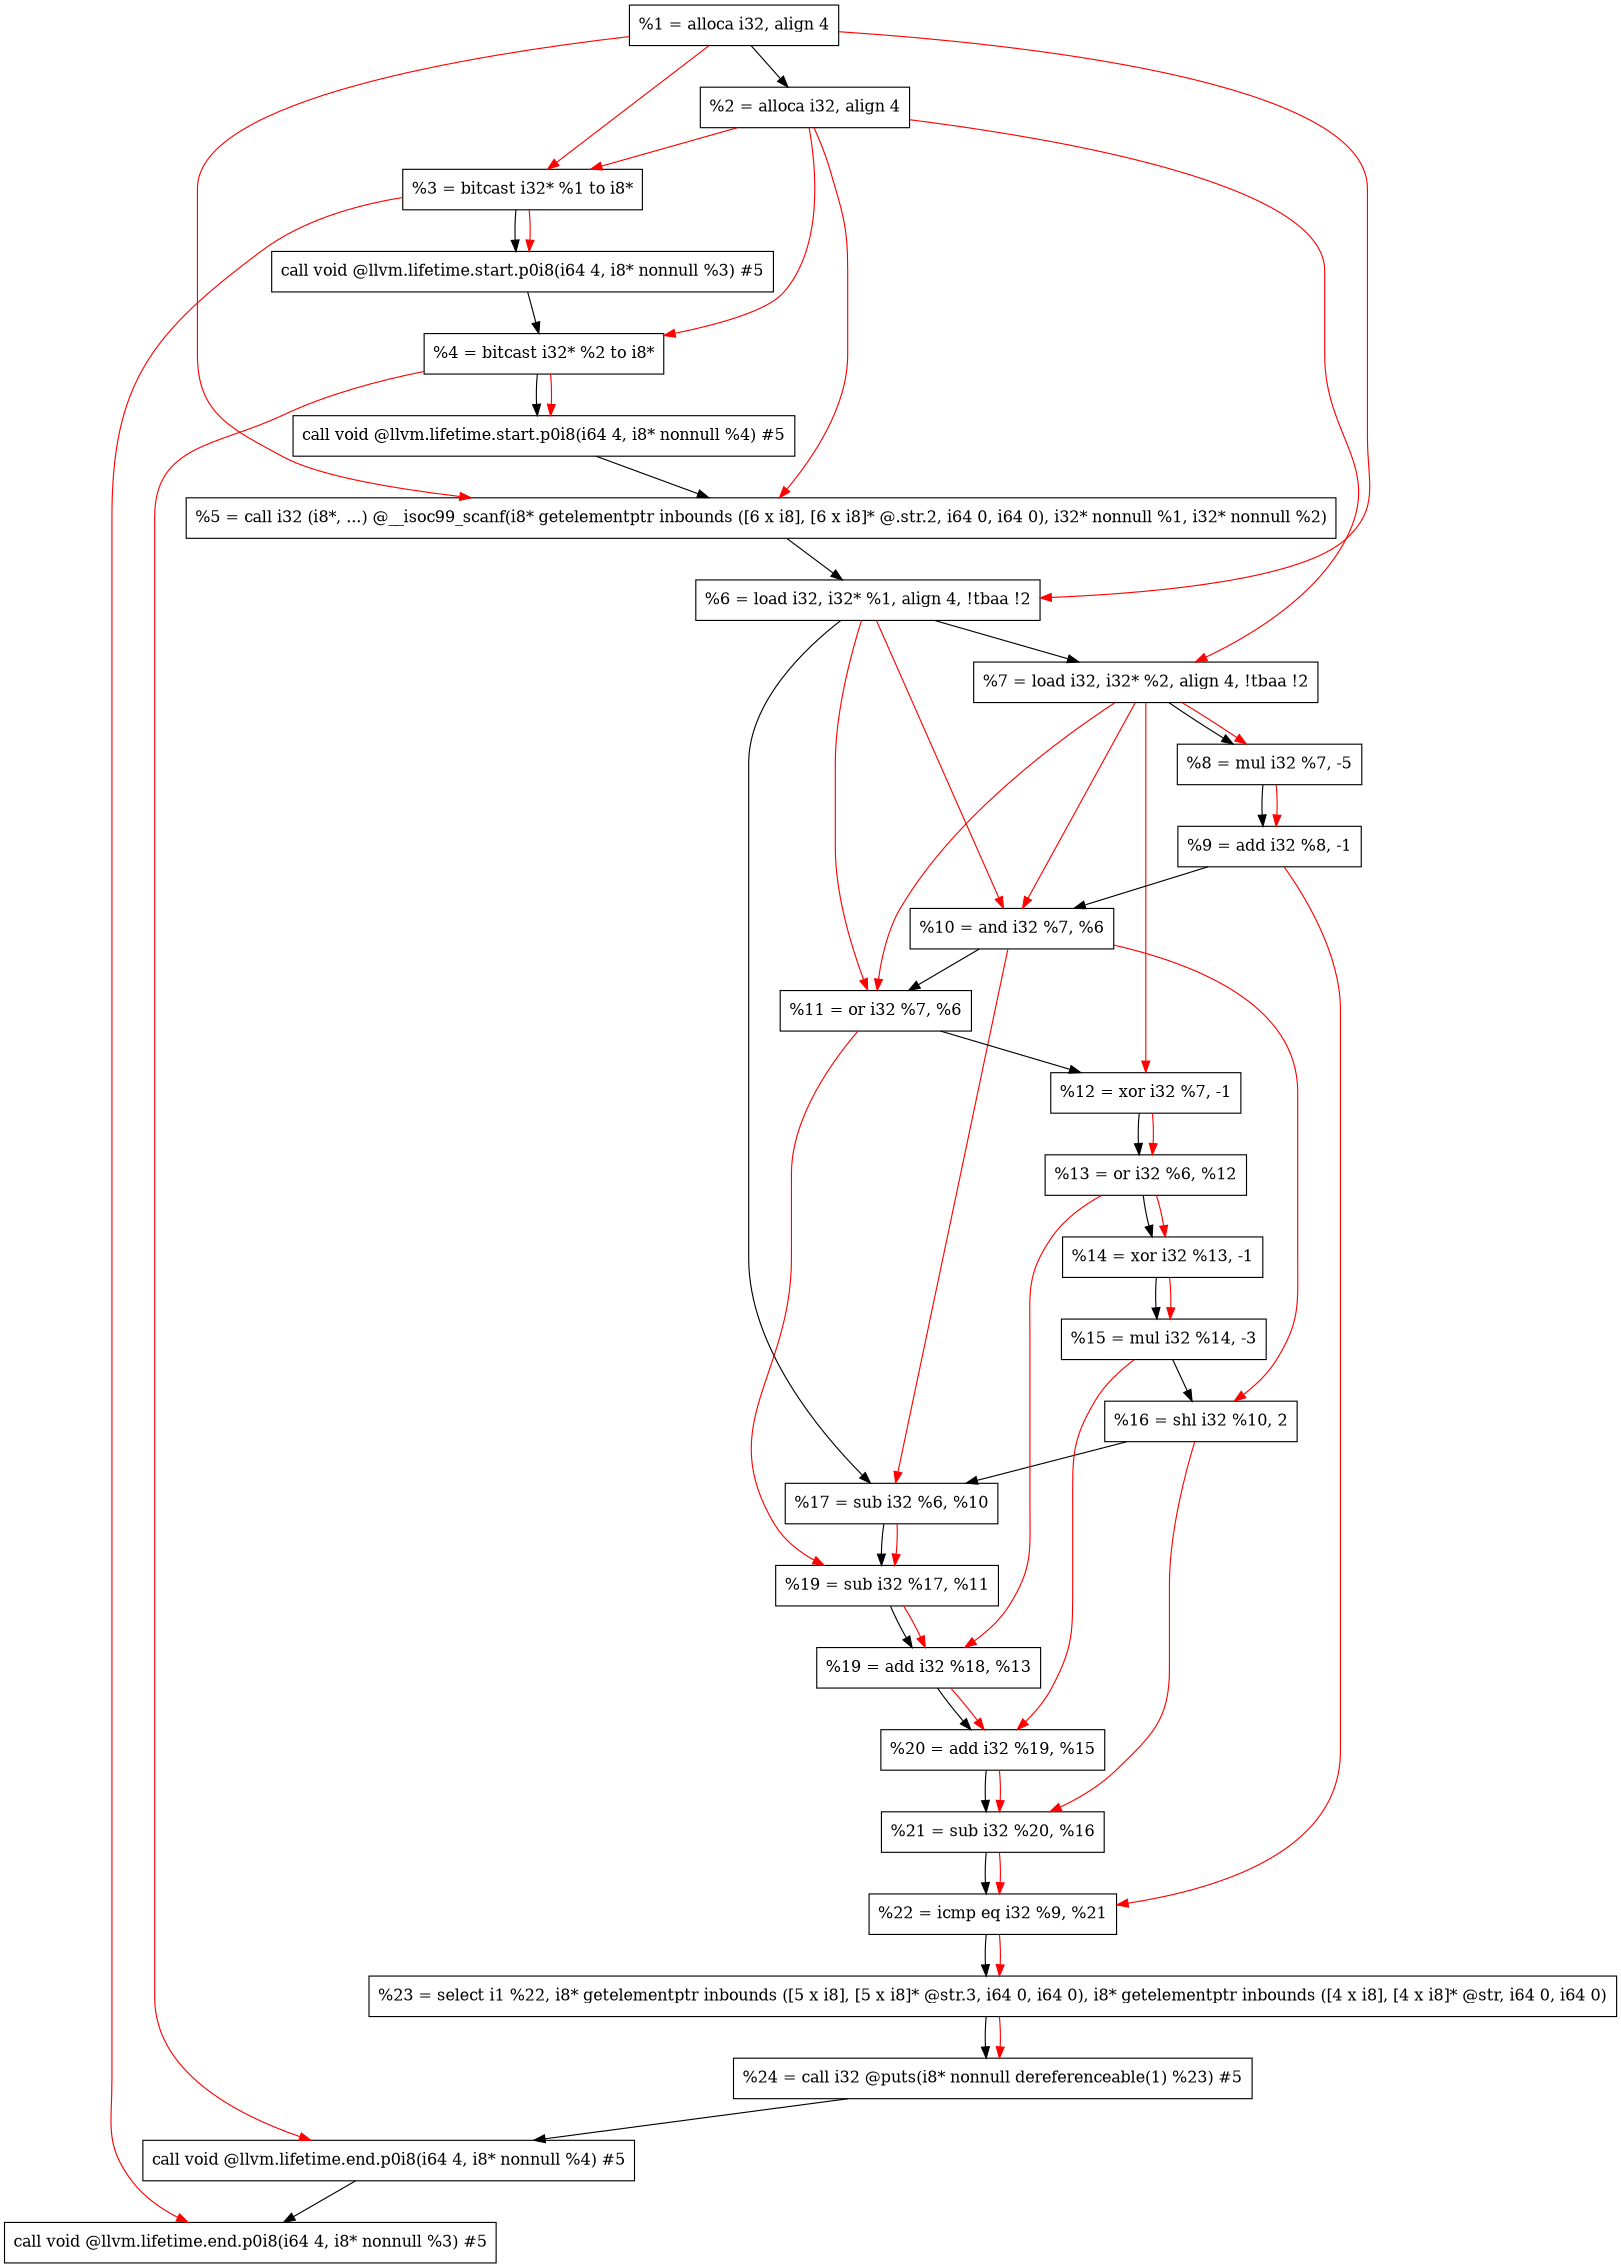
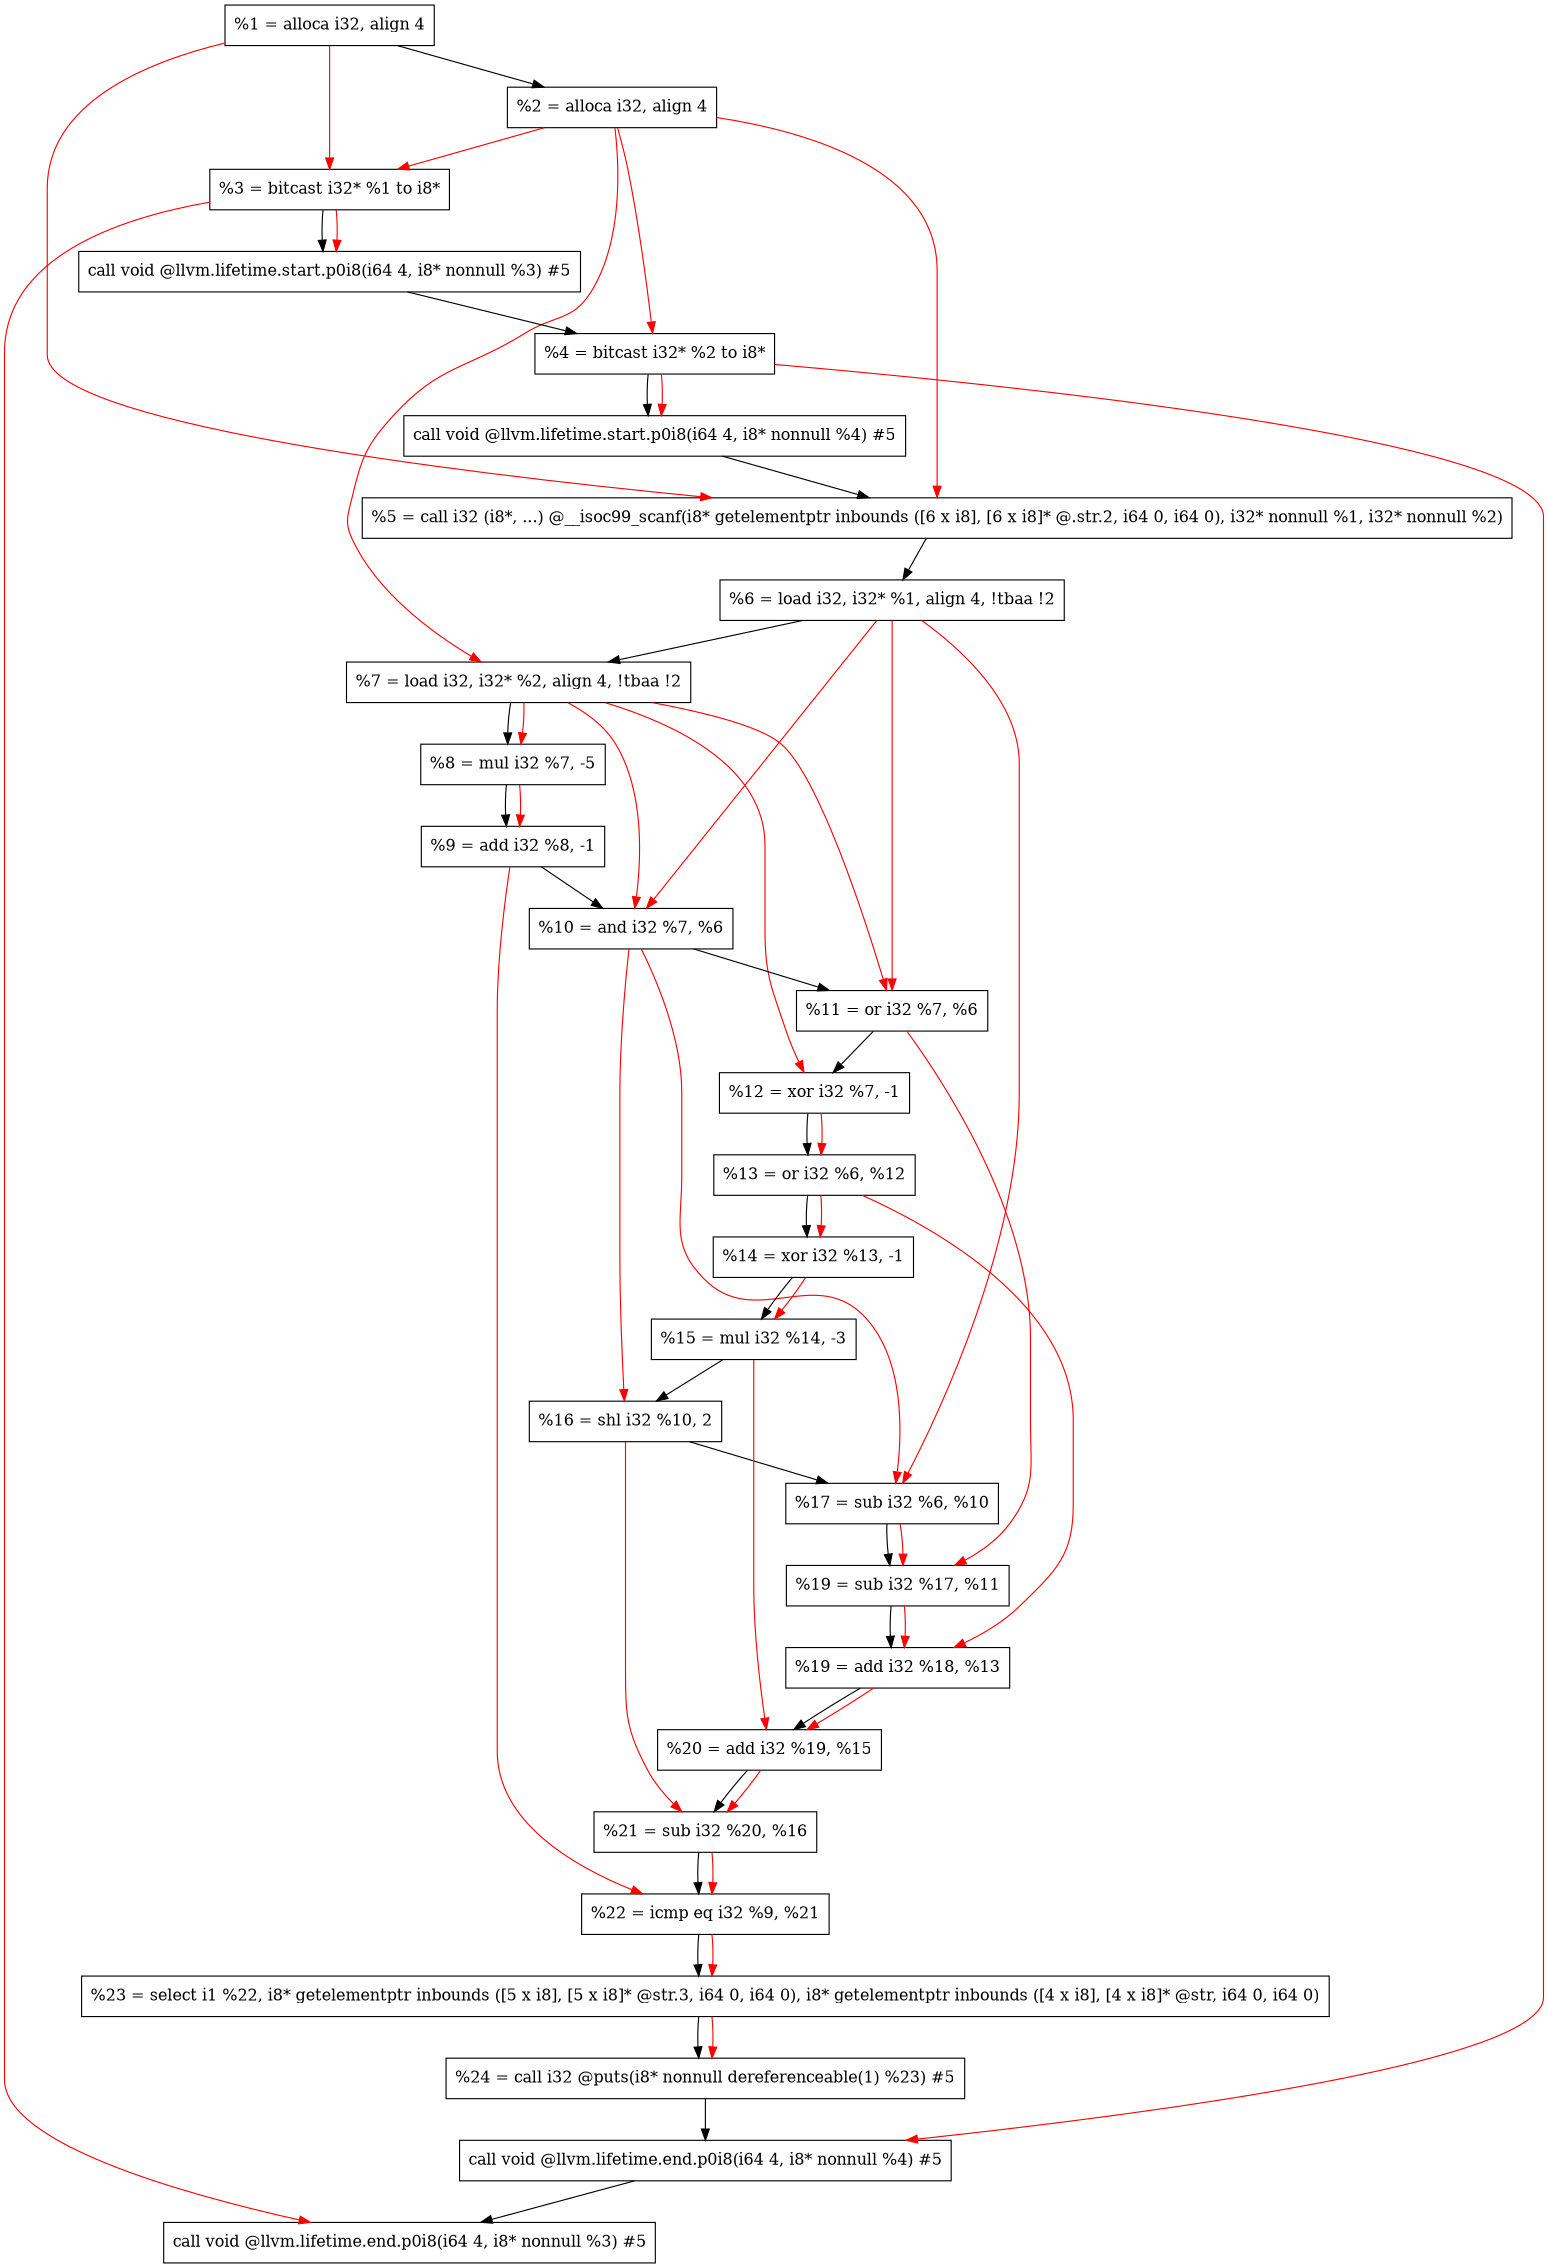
edge "%1 = alloca i32, align 4" -> "%6 = load i32, i32* %1, align 4, !tbaa !2": removed
edge "%6 = load i32, i32* %1, align 4, !tbaa !2" -> "%17 = sub i32 %6, %10": color black -> red
